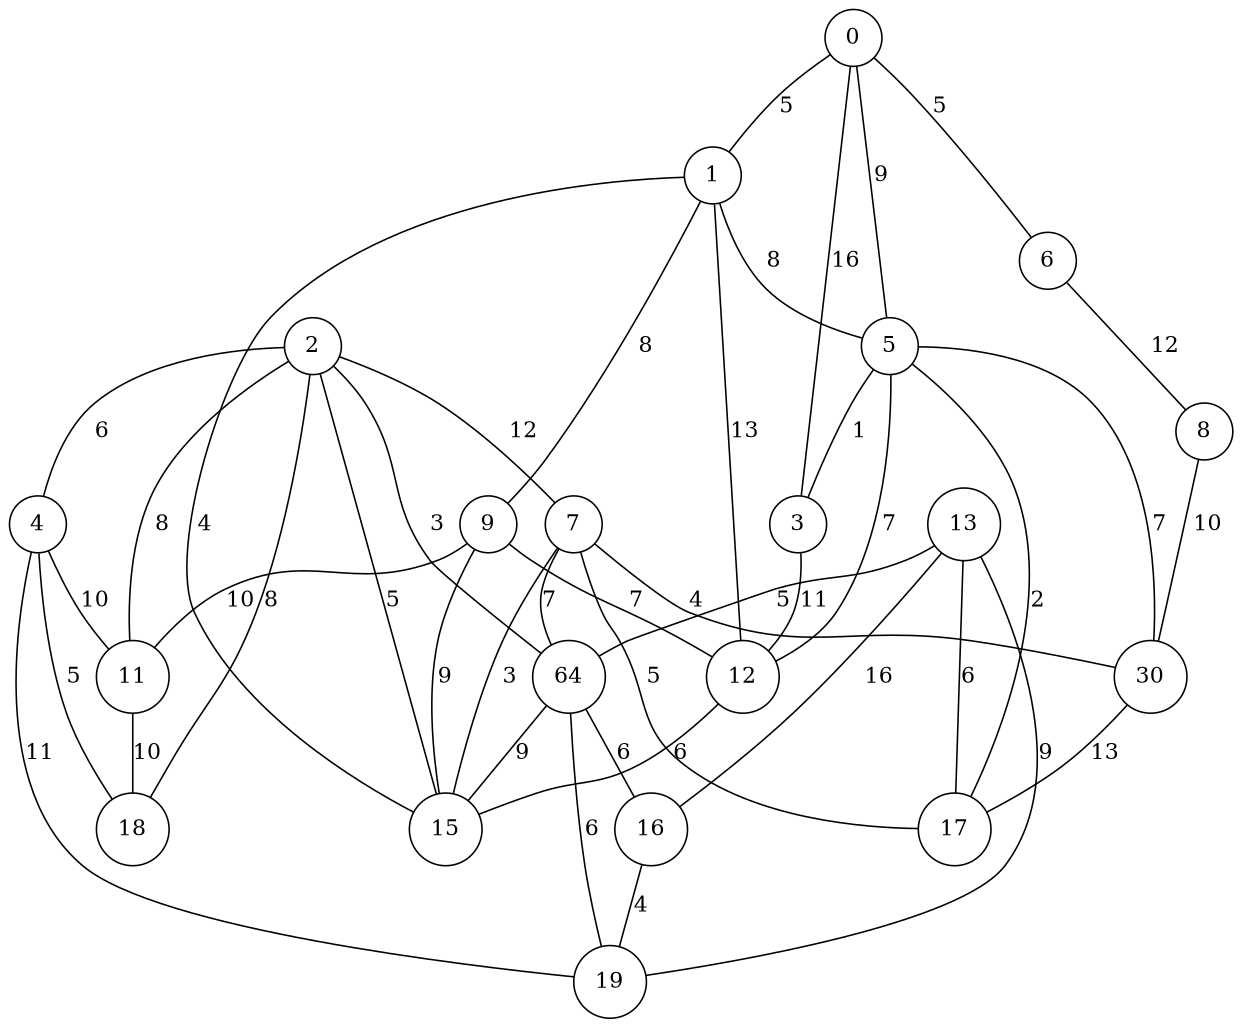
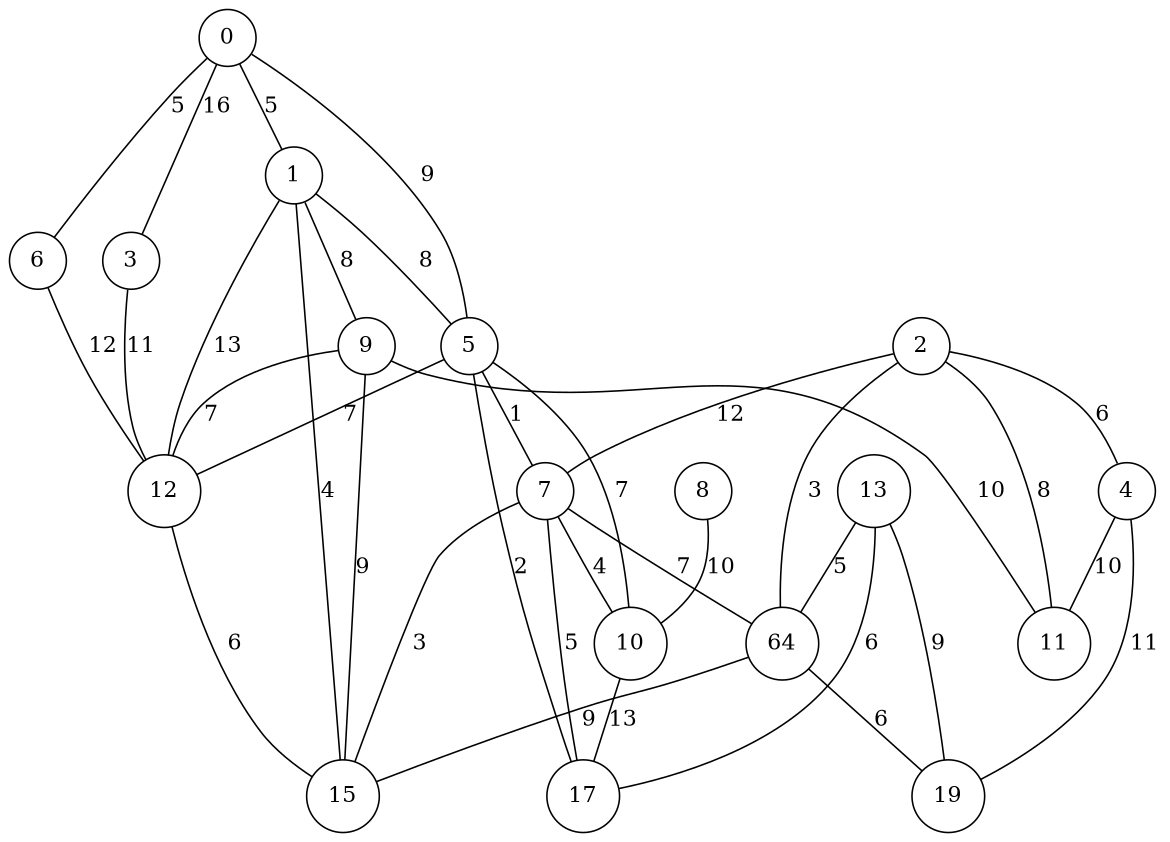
edge "6" -- "8": now "6" -- "12"
edge "5" -- "3": now "5" -- "7"
edge "2" -- "15": removed, label "5"
node "30": label "30" -> "10"
node "18": removed
node "16": removed
